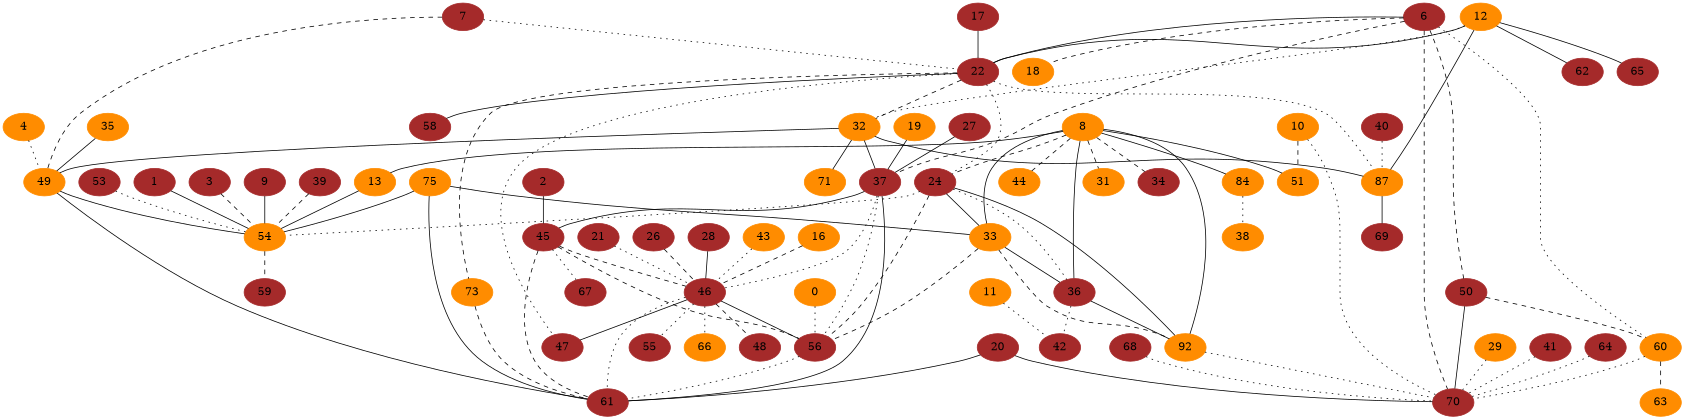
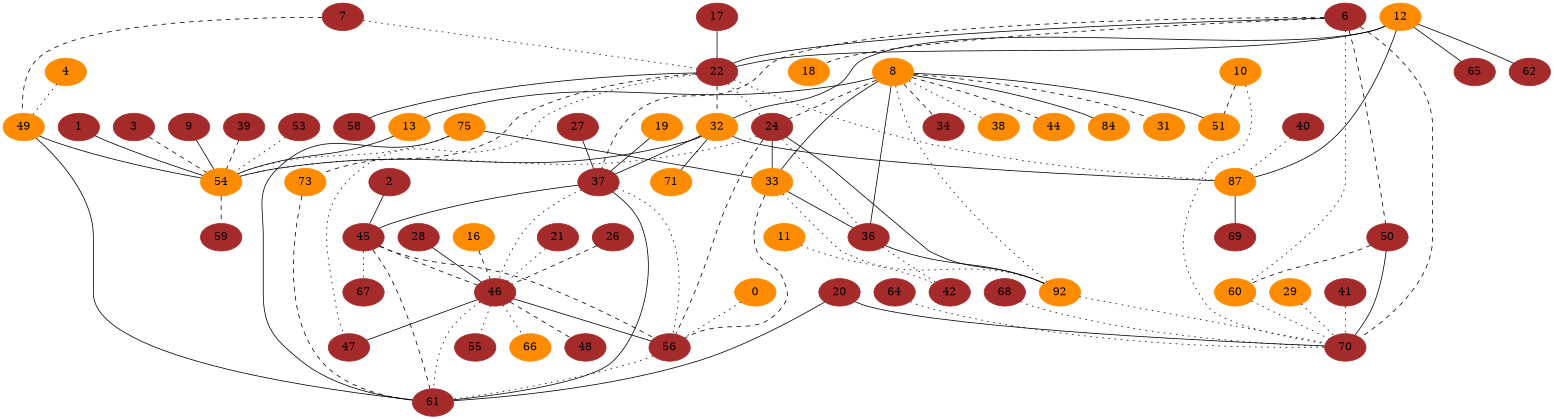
edge "12" -- "32": style dotted -> solid
node "35": removed
edge "32" -- "49": now "32" -- "54"
edge "8" -- "92": style solid -> dotted
edge "84" -- "38": now "8" -- "38"
edge "75" -- "54": style solid -> dotted
node "43": removed
edge "33" -- "92": style dashed -> dotted
node "63": removed
